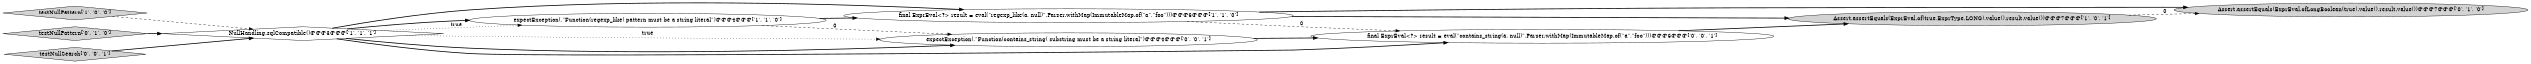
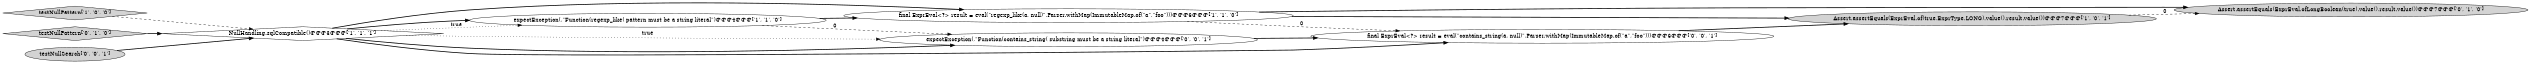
node "testNullSearch['0', '0', '1']": shape diamond -> ellipse
